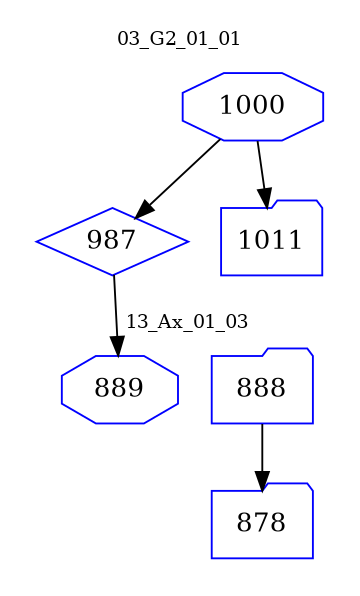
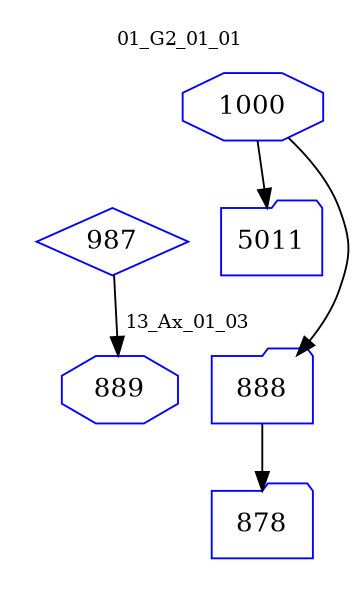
cluster "03_G2_01_01": label "03_G2_01_01" -> "01_G2_01_01"
edge "1000" -> "987": now "1000" -> "888"
node "1011": label "1011" -> "5011"
